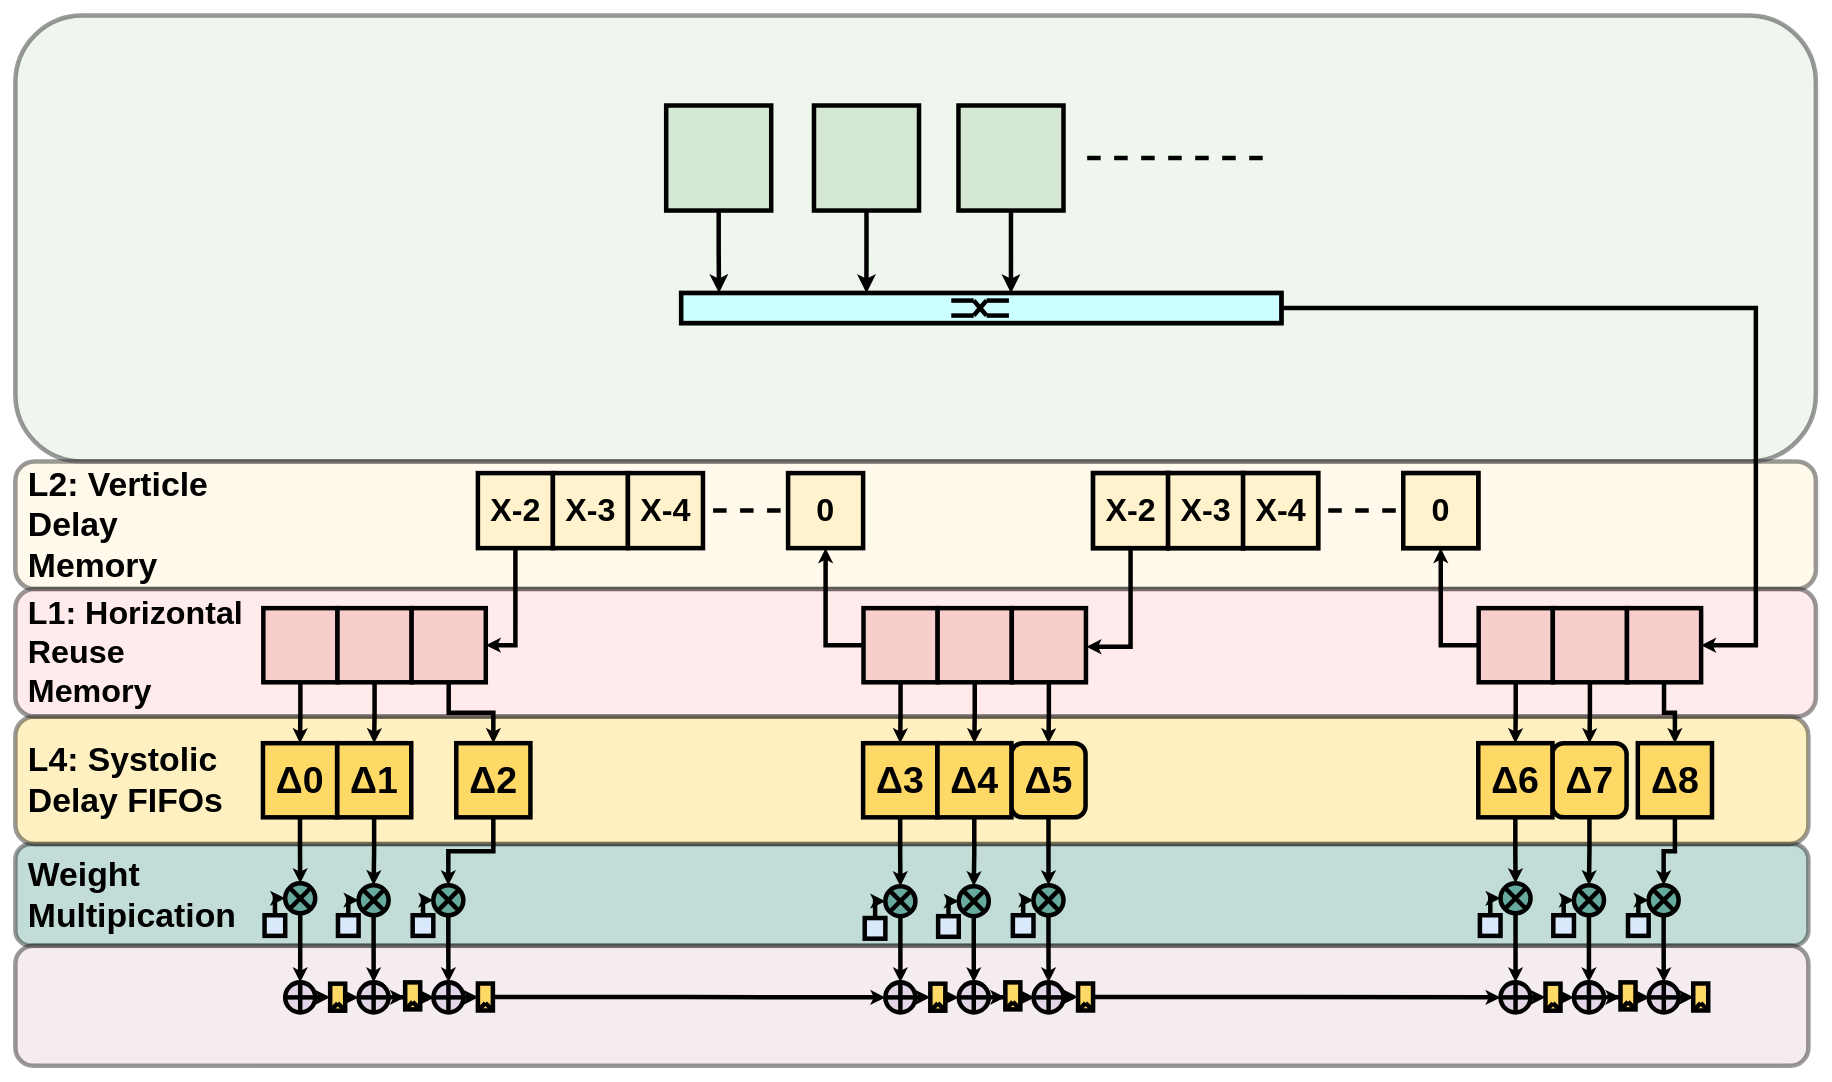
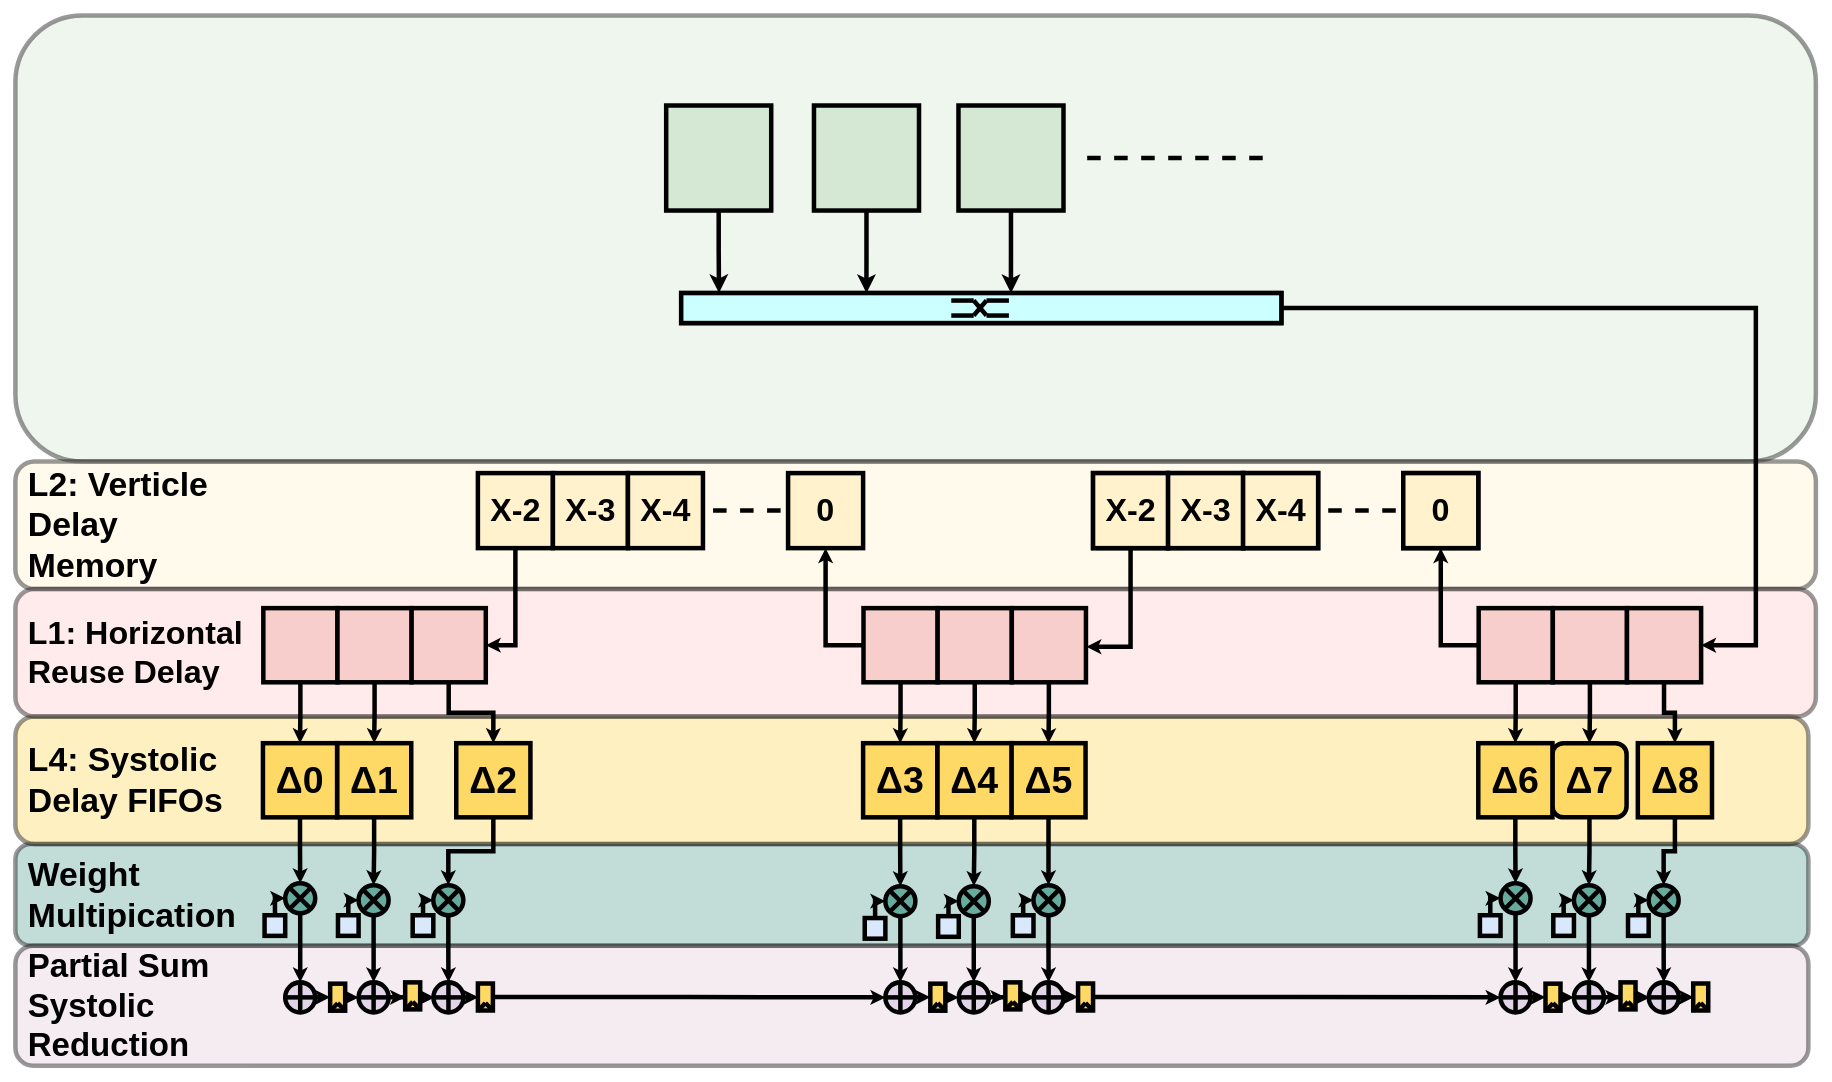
node "L1: Horizontal Reuse Memory": label "L1: Horizontal Reuse Memory" -> "L1: Horizontal Reuse Delay"
node "Δ5": shape rounded rectangle -> rectangle
node "Partial Sum Systolic Reduction": added
